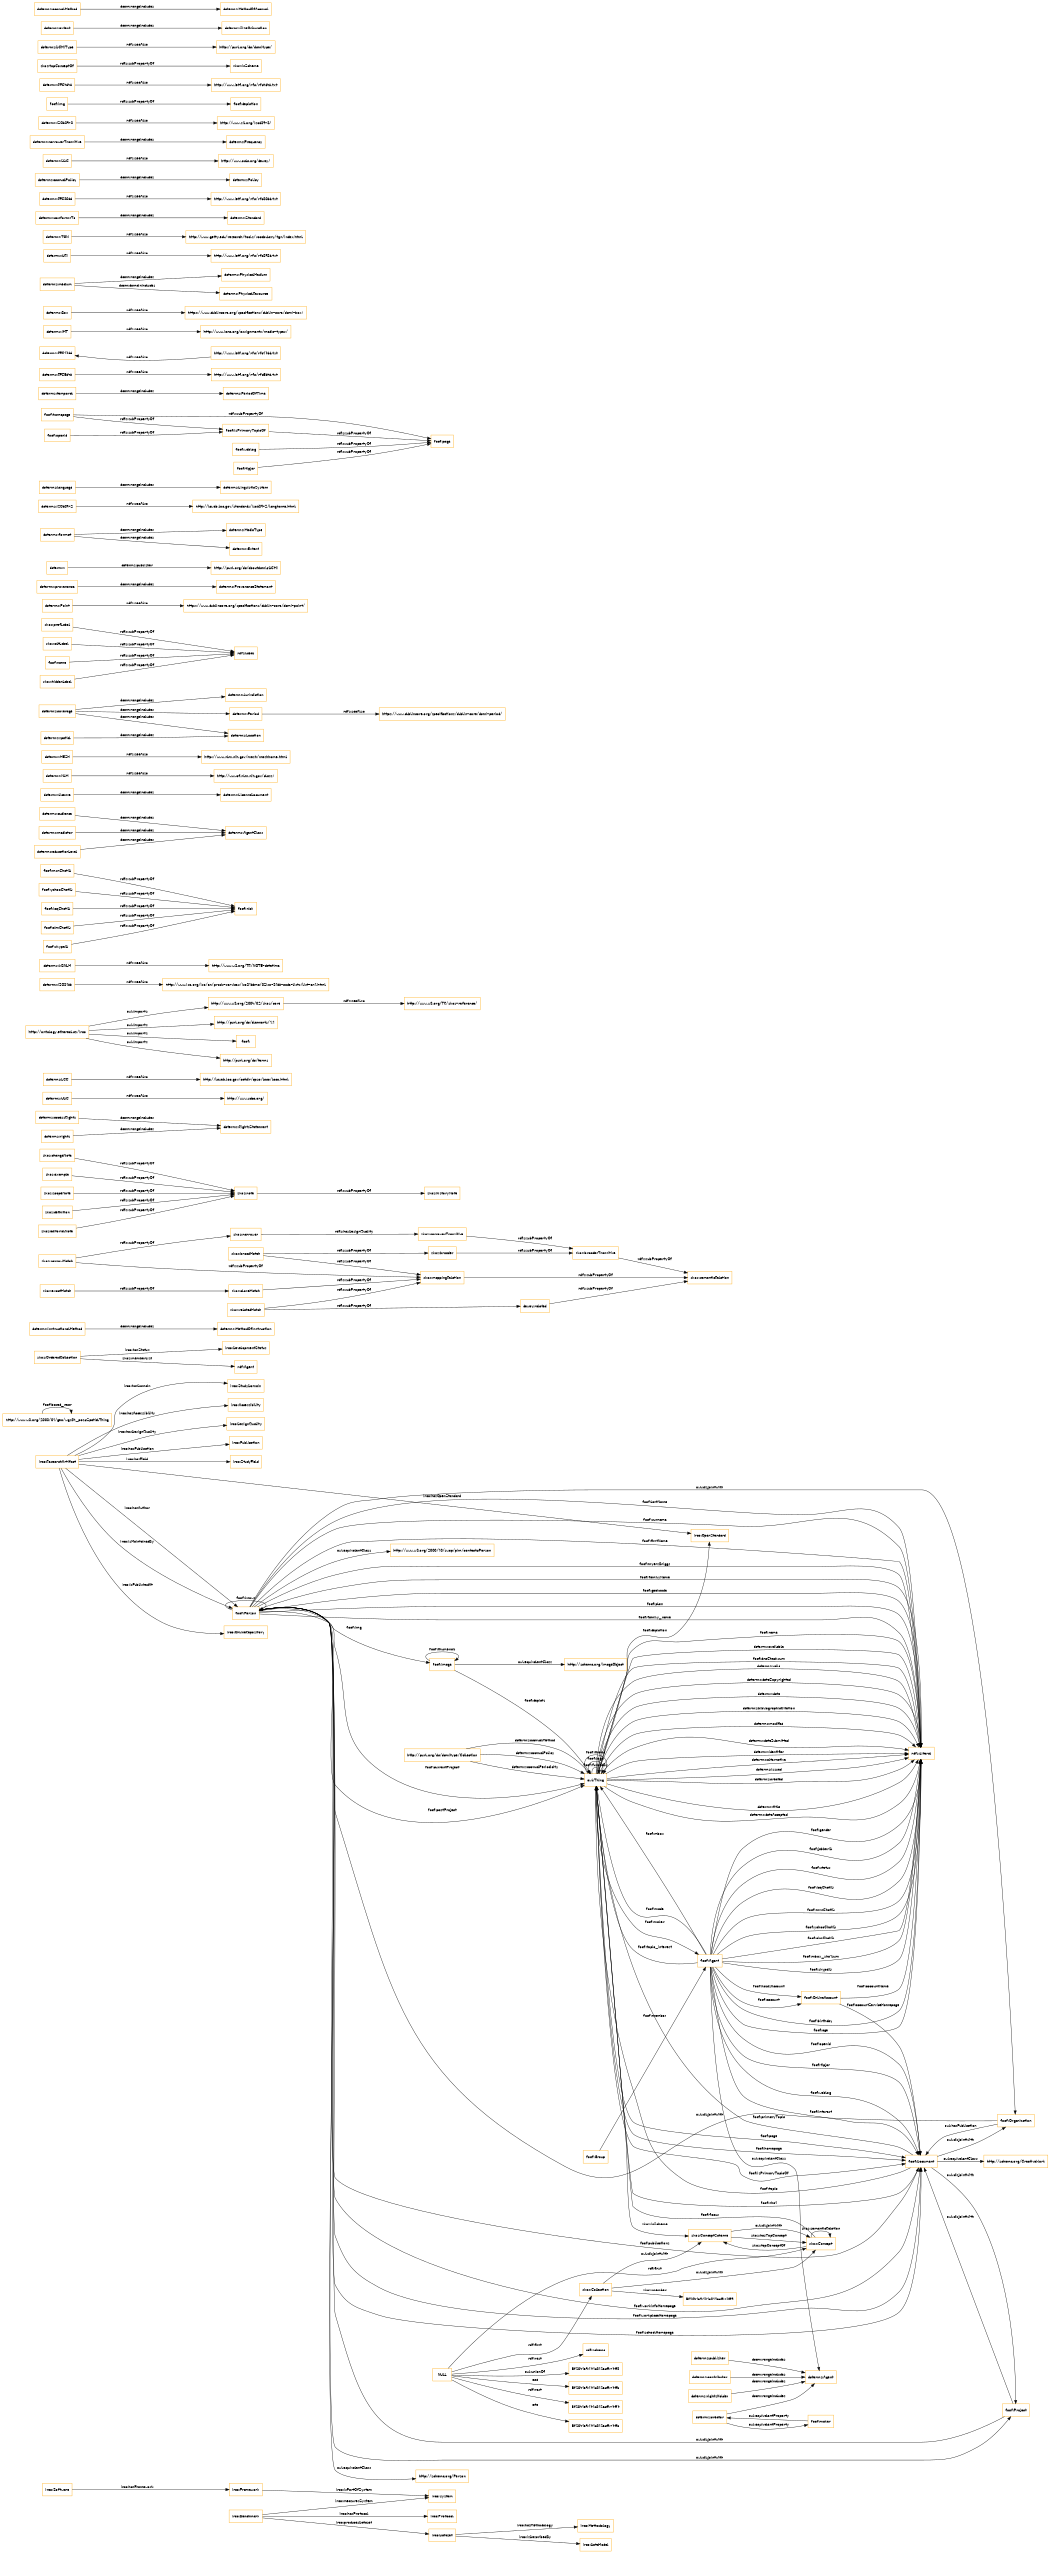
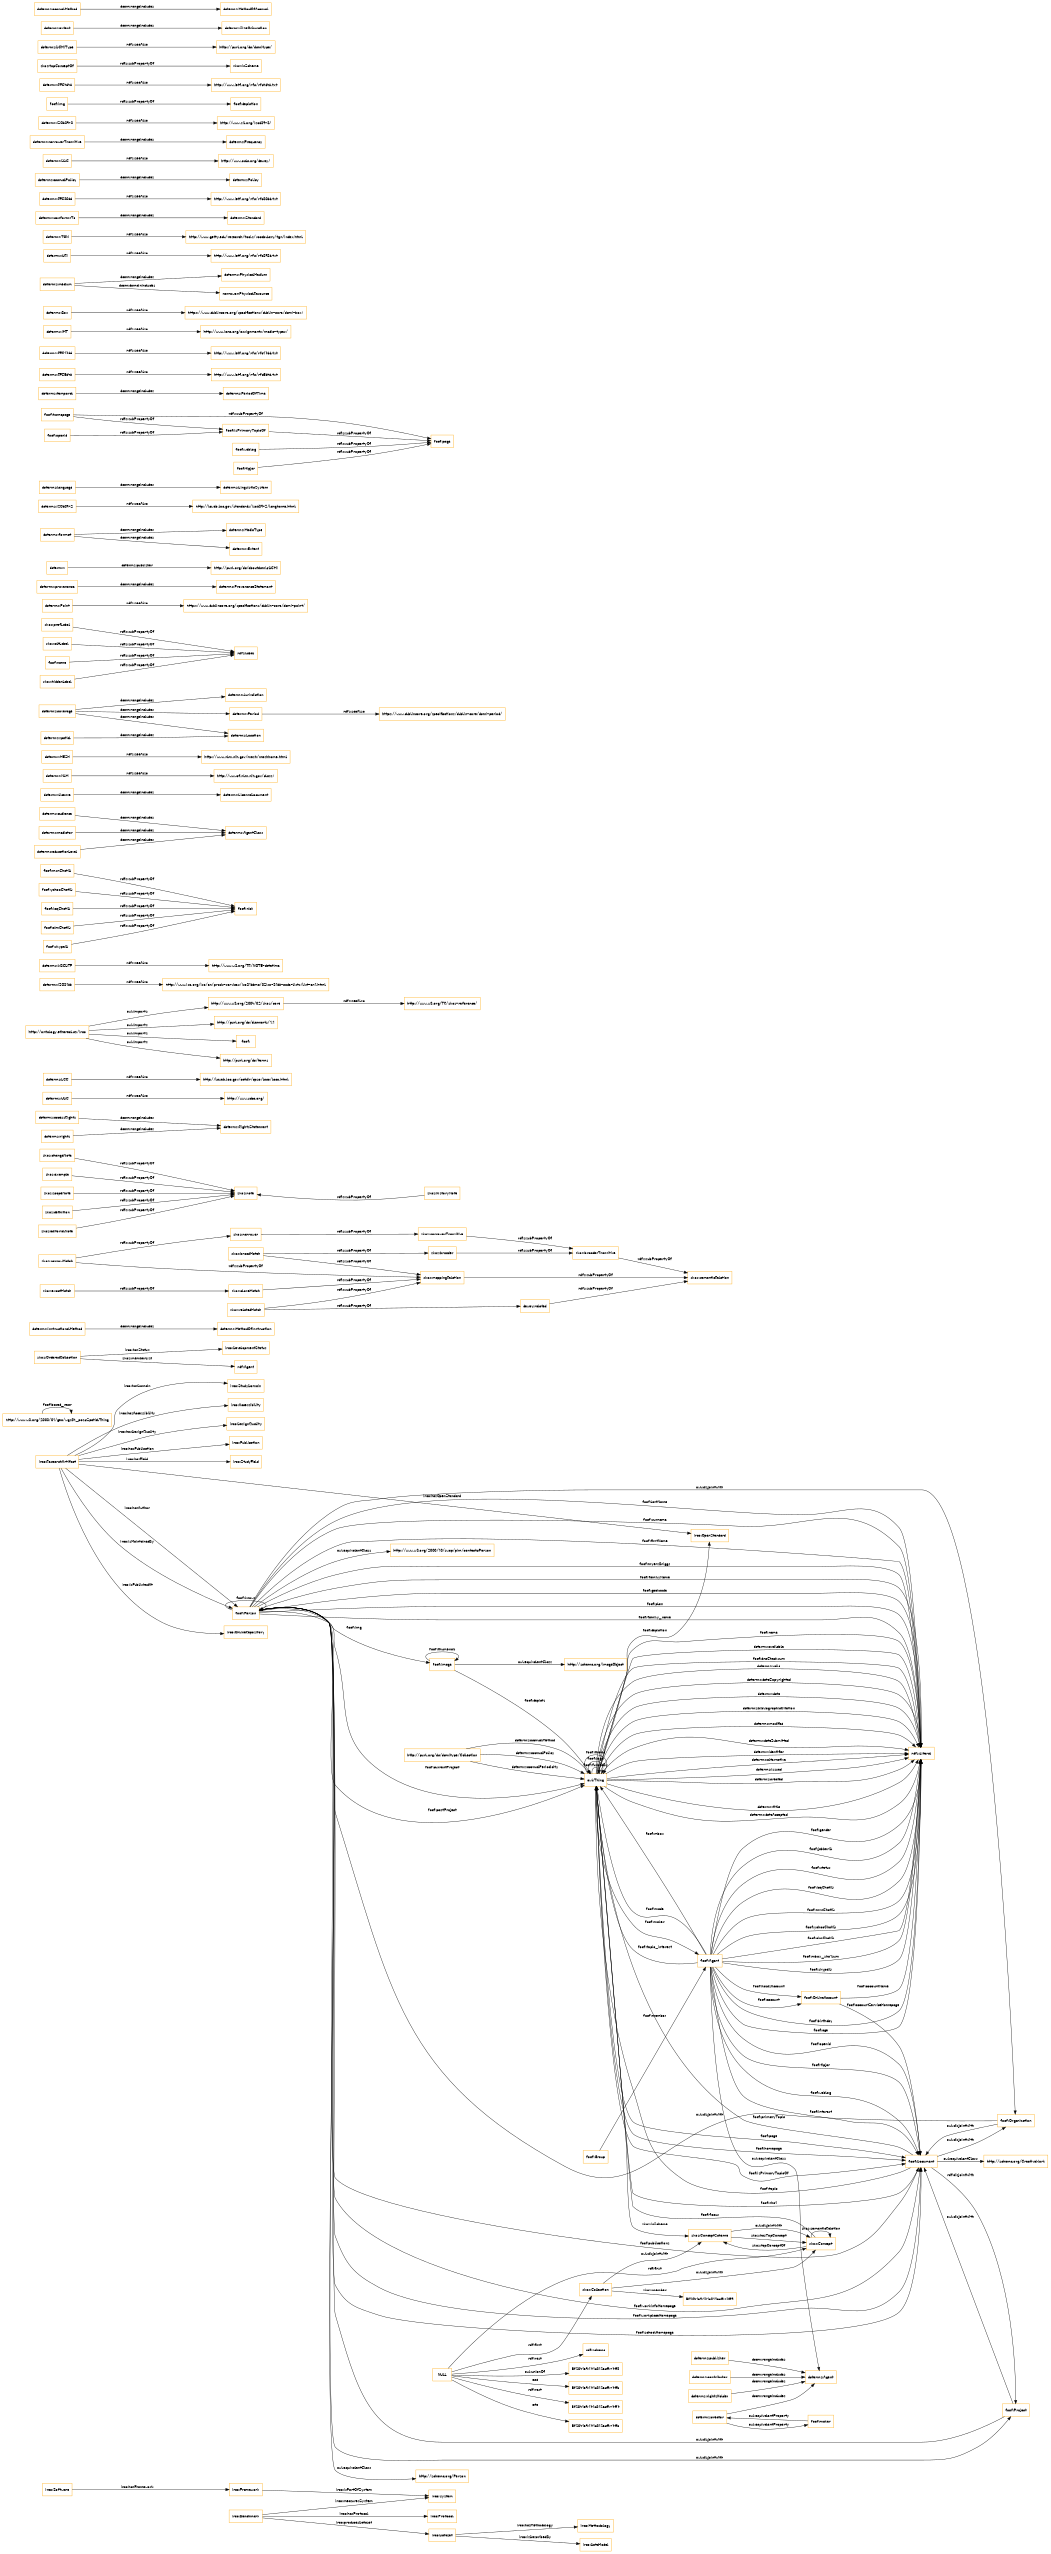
node "dcterms:PhysicalResource": label "dcterms:PhysicalResource" -> "narrower:PhysicalResource"
edge "http://www.ietf.org/rfc/rfc1766.txt" -> "dcterms:RFC1766": reversed
node "dcterms:W3NLM": label "dcterms:W3NLM" -> "dcterms:W3CDTF"
edge "skos:note" -> "skos:historyNote": reversed
edge "skos:narrower" -> "skos:narrowerTransitive": label "rdfs:hasDesignQuality" -> "rdfs:subPropertyOf"
edge "foaf:Organization" -> "foaf:Document": label "owl:hasPublication" -> "owl:disjointWith"
edge "foaf:Document" -> "foaf:Project": label "owl:disjointWith" -> "rdf:disjointWith"
